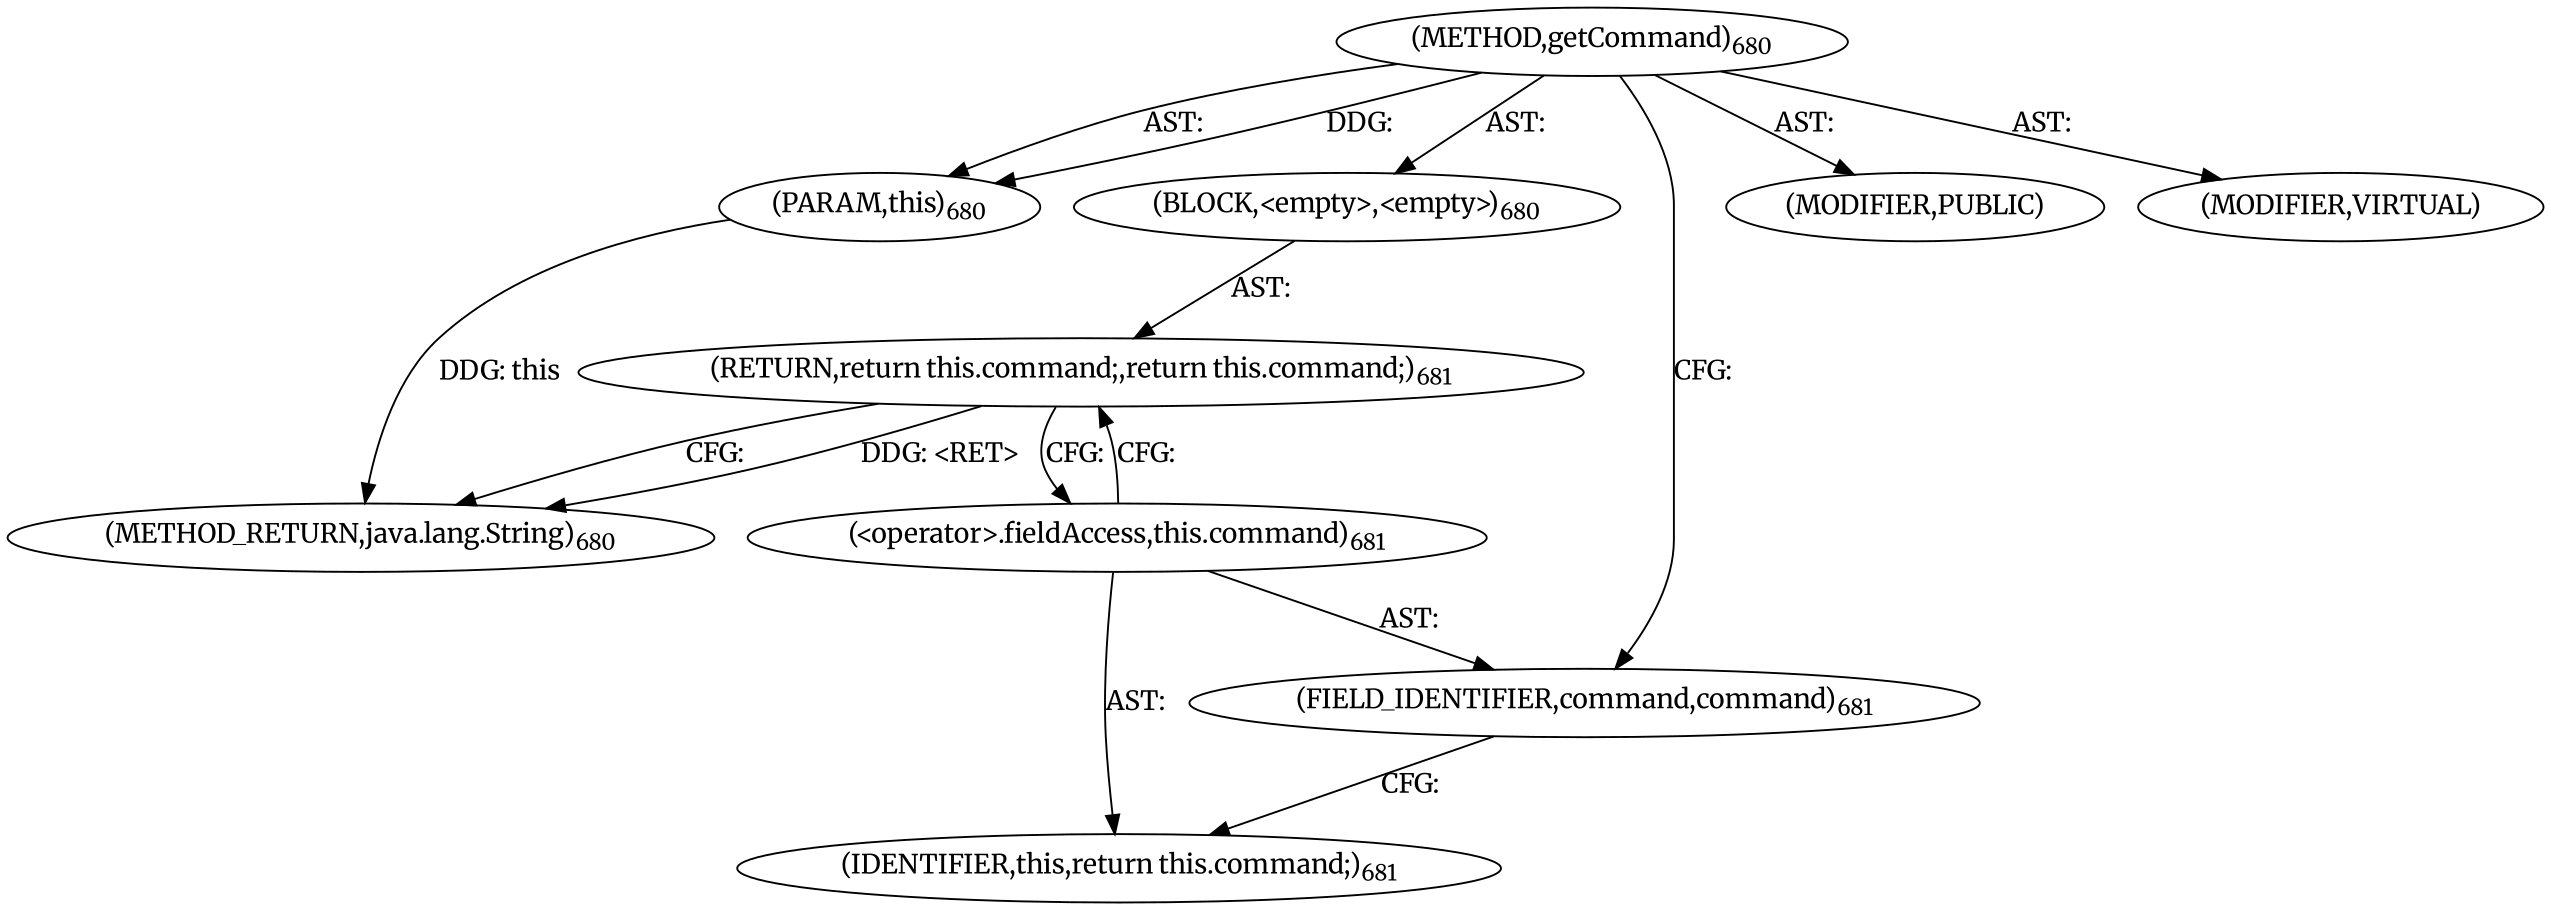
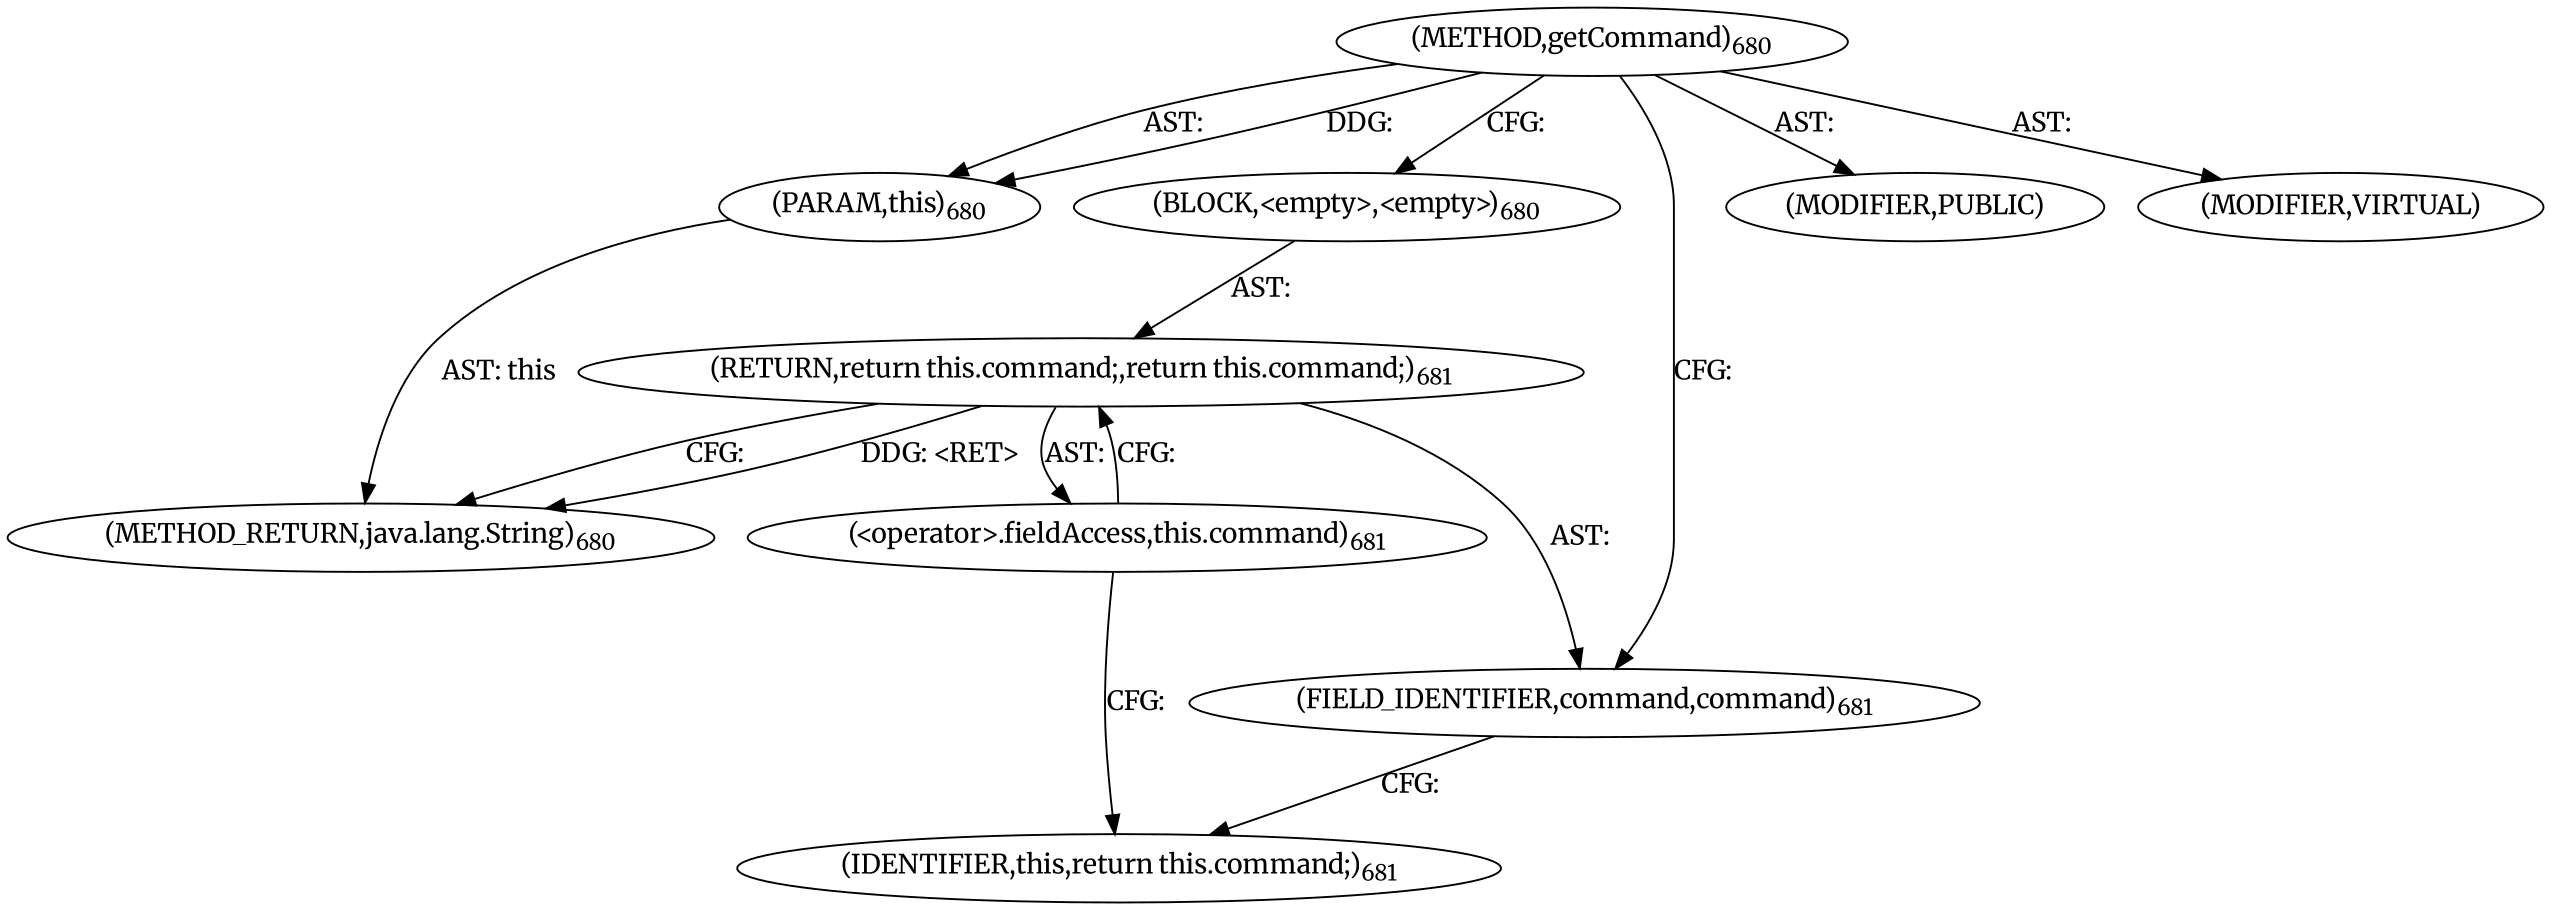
edge "(METHOD,getCommand)" -> "(BLOCK,<empty>,<empty>)": label "AST: " -> "CFG: "
edge "(PARAM,this)" -> "(METHOD_RETURN,java.lang.String)": label "DDG: this" -> "AST: this"
edge "(RETURN,return this.command;,return this.command;)" -> "(<operator>.fieldAccess,this.command)": label "CFG: " -> "AST: "
edge "(<operator>.fieldAccess,this.command)" -> "(FIELD_IDENTIFIER,command,command)": now "(RETURN,return this.command;,return this.command;)" -> "(FIELD_IDENTIFIER,command,command)"
edge "(<operator>.fieldAccess,this.command)" -> "(IDENTIFIER,this,return this.command;)": label "AST: " -> "CFG: "
